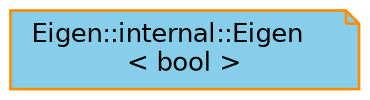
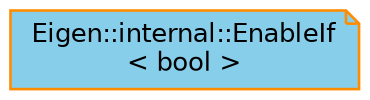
node "Eigen::internal::Eigen < bool >": label "Eigen::internal::Eigen < bool >" -> "Eigen::internal::EnableIf < bool >"
